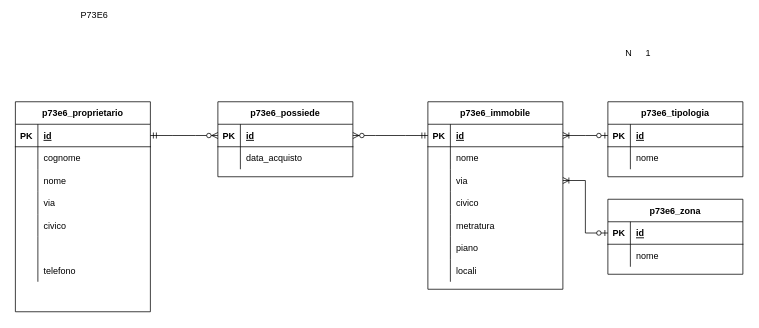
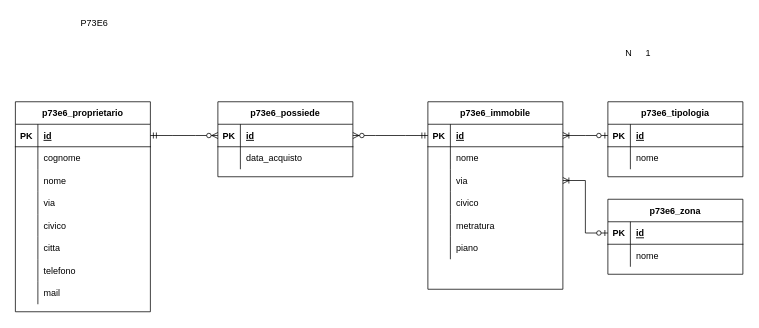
node "P73E6": moved (94, 15) -> (94, 23)
node "citta": added
node "locali": removed
node "mail": added
